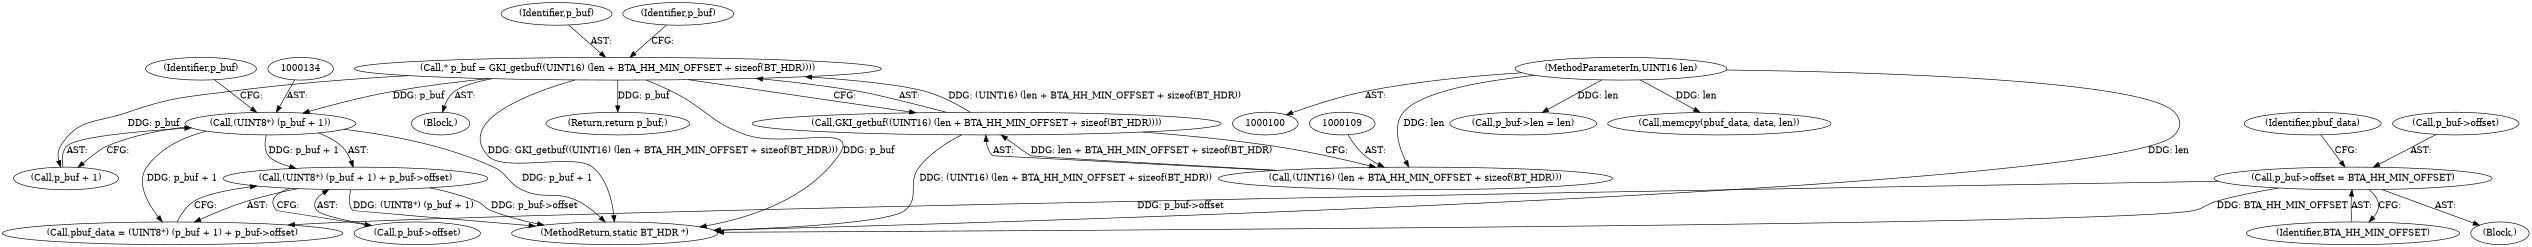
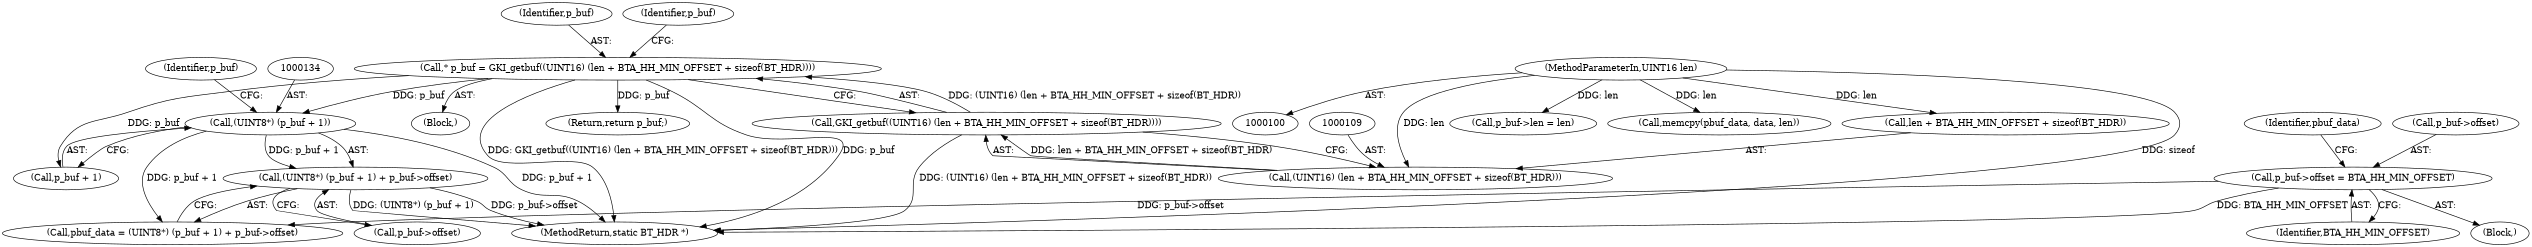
node "(Call,len + BTA_HH_MIN_OFFSET + sizeof(BT_HDR))": added
edge "(MethodParameterIn,UINT16 len)" -> "(MethodReturn,static BT_HDR *)": label "DDG: len" -> "DDG: sizeof"
